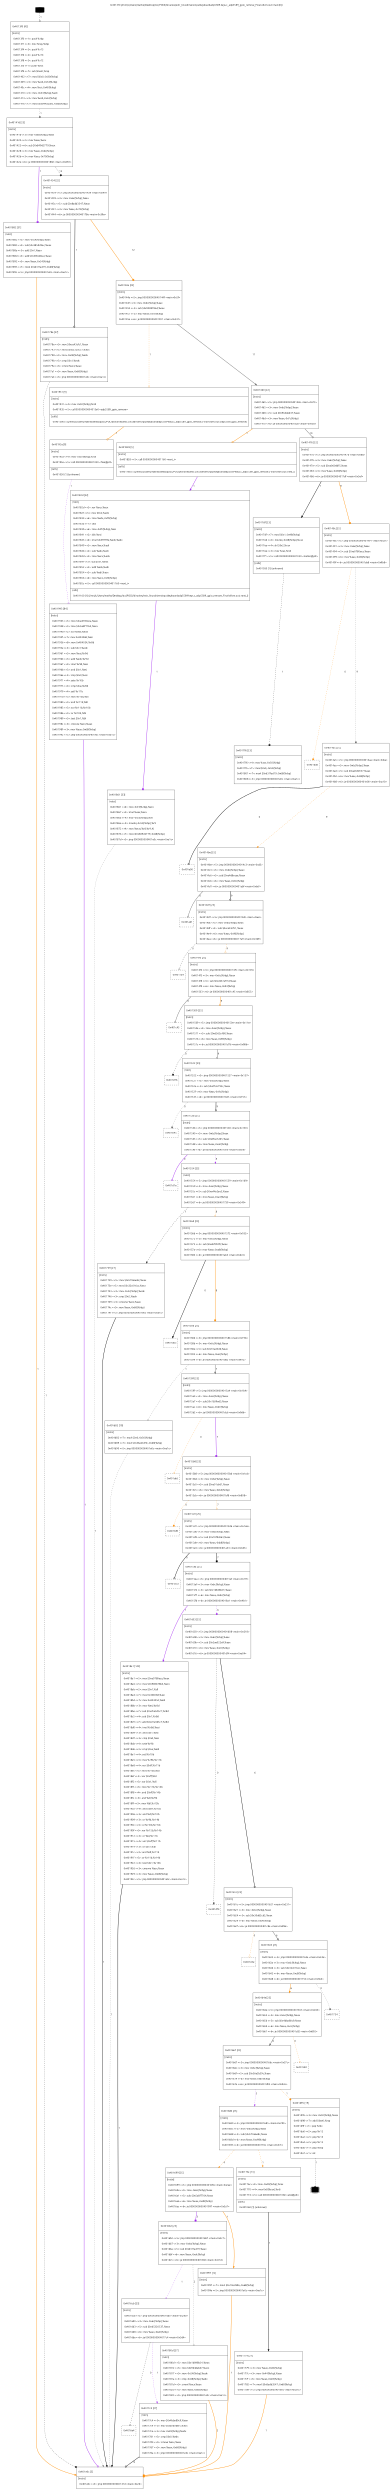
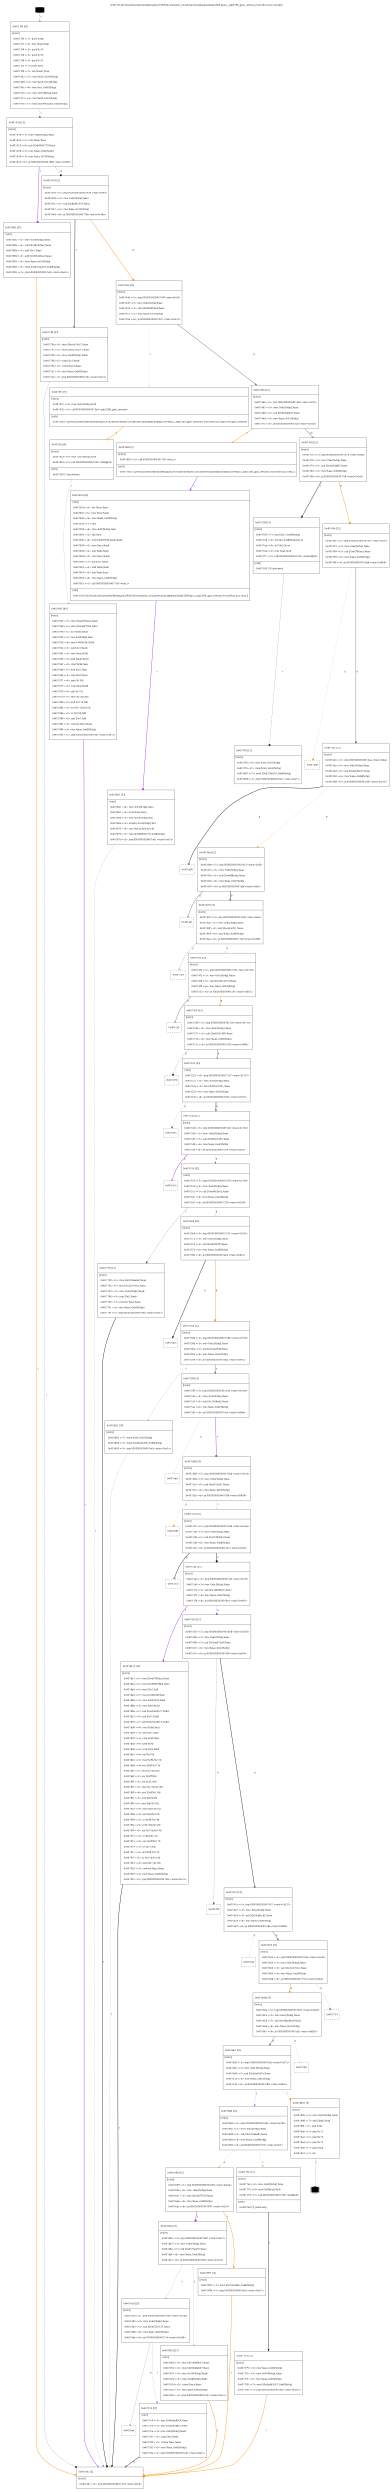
edge "0x40148c [25]" -> "0x4014a5 [25]": style dashed -> bold
edge "0x401739 [27]" -> "0x401e0c [5]": arrowhead normal -> box
